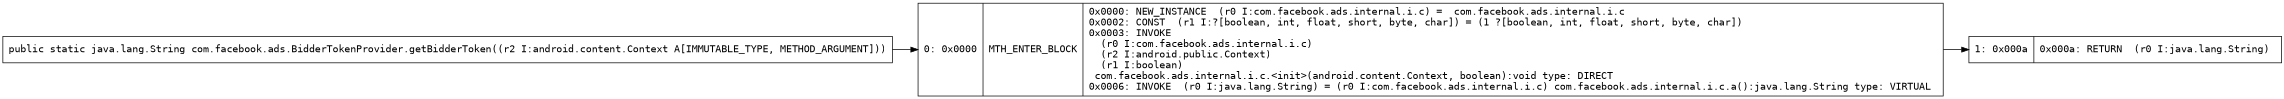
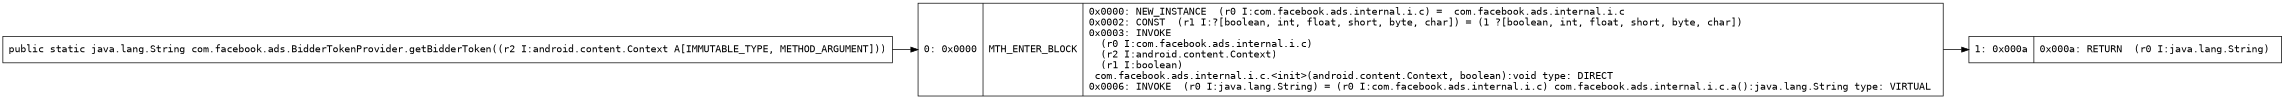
node "0: 0x0000": text "(r2 I:android.public.Context)" -> "(r2 I:android.content.Context)"
